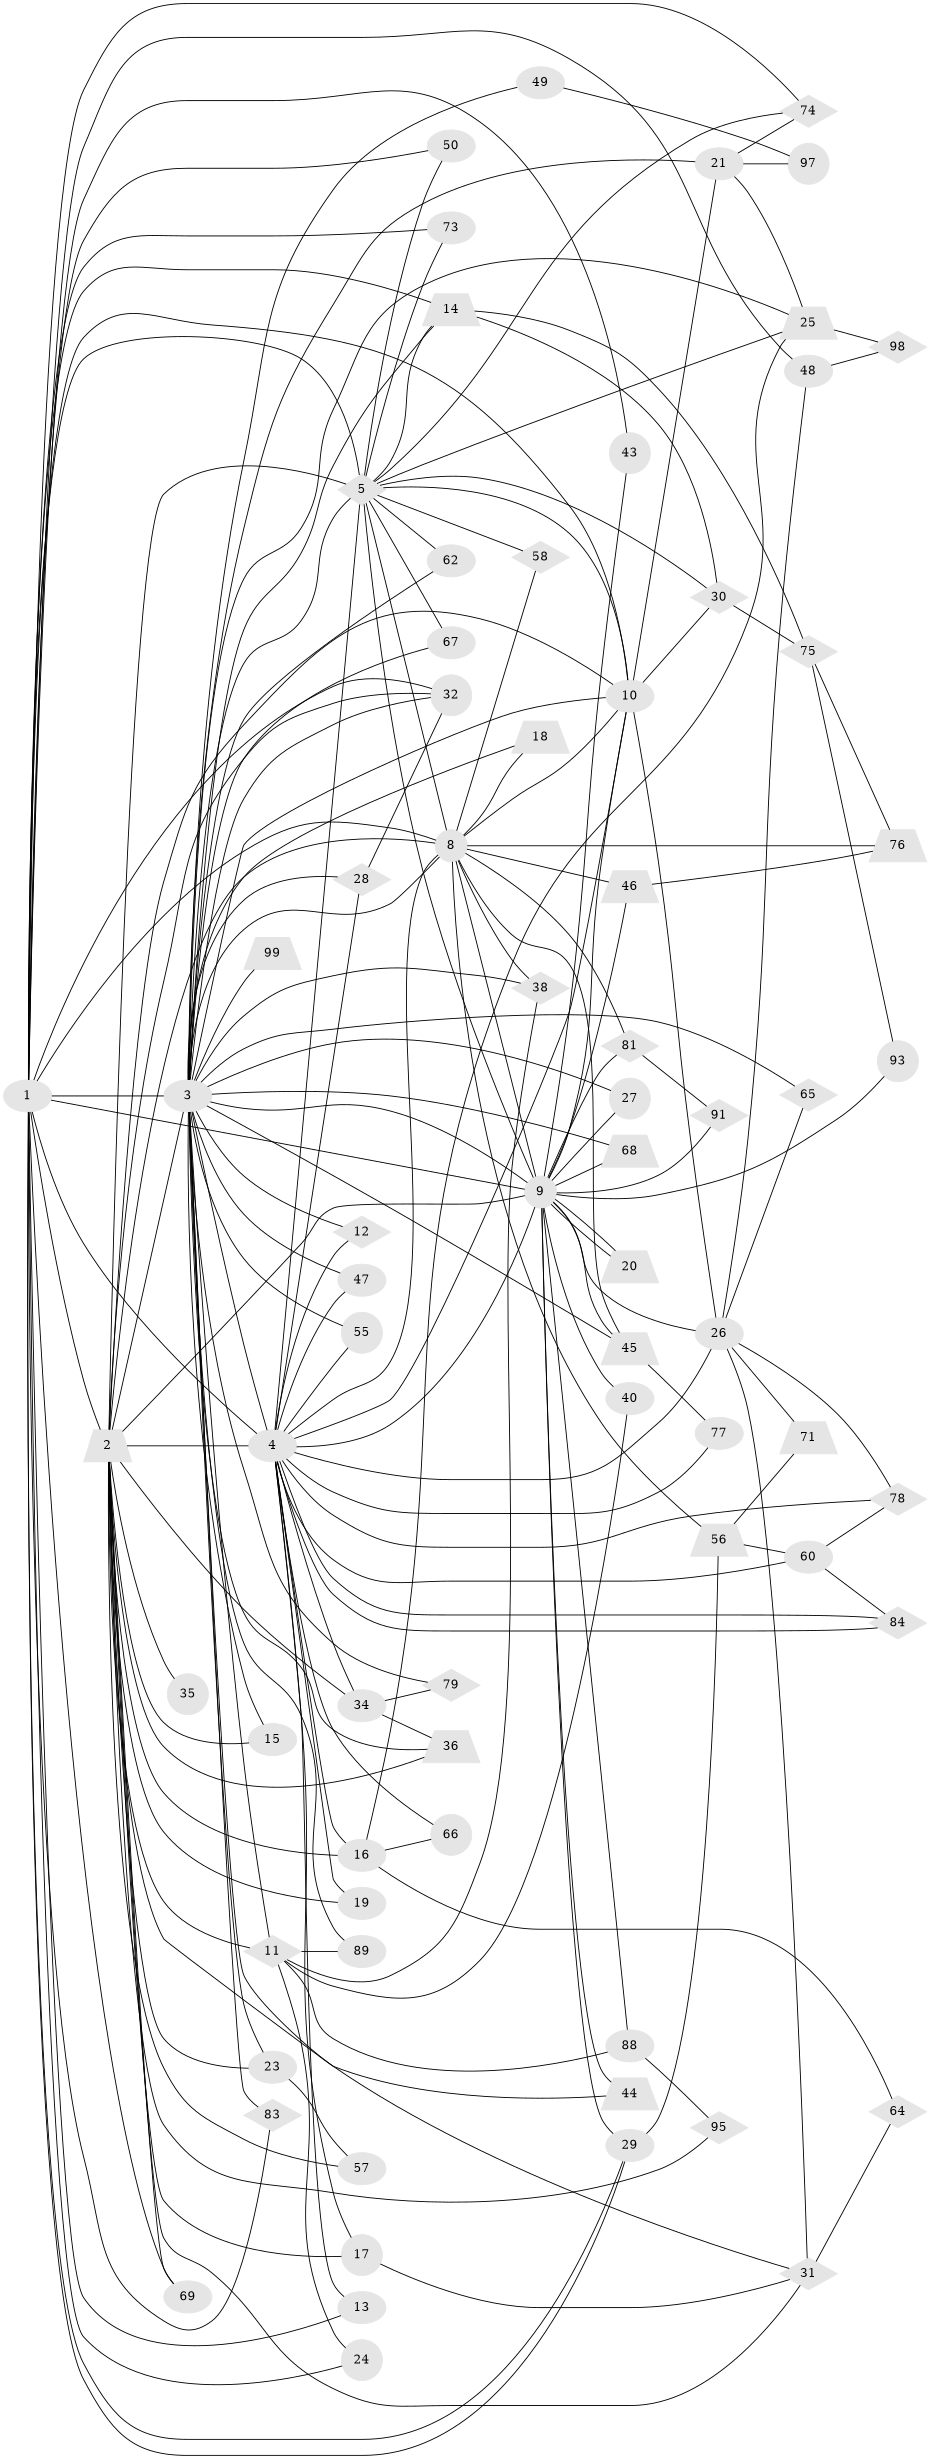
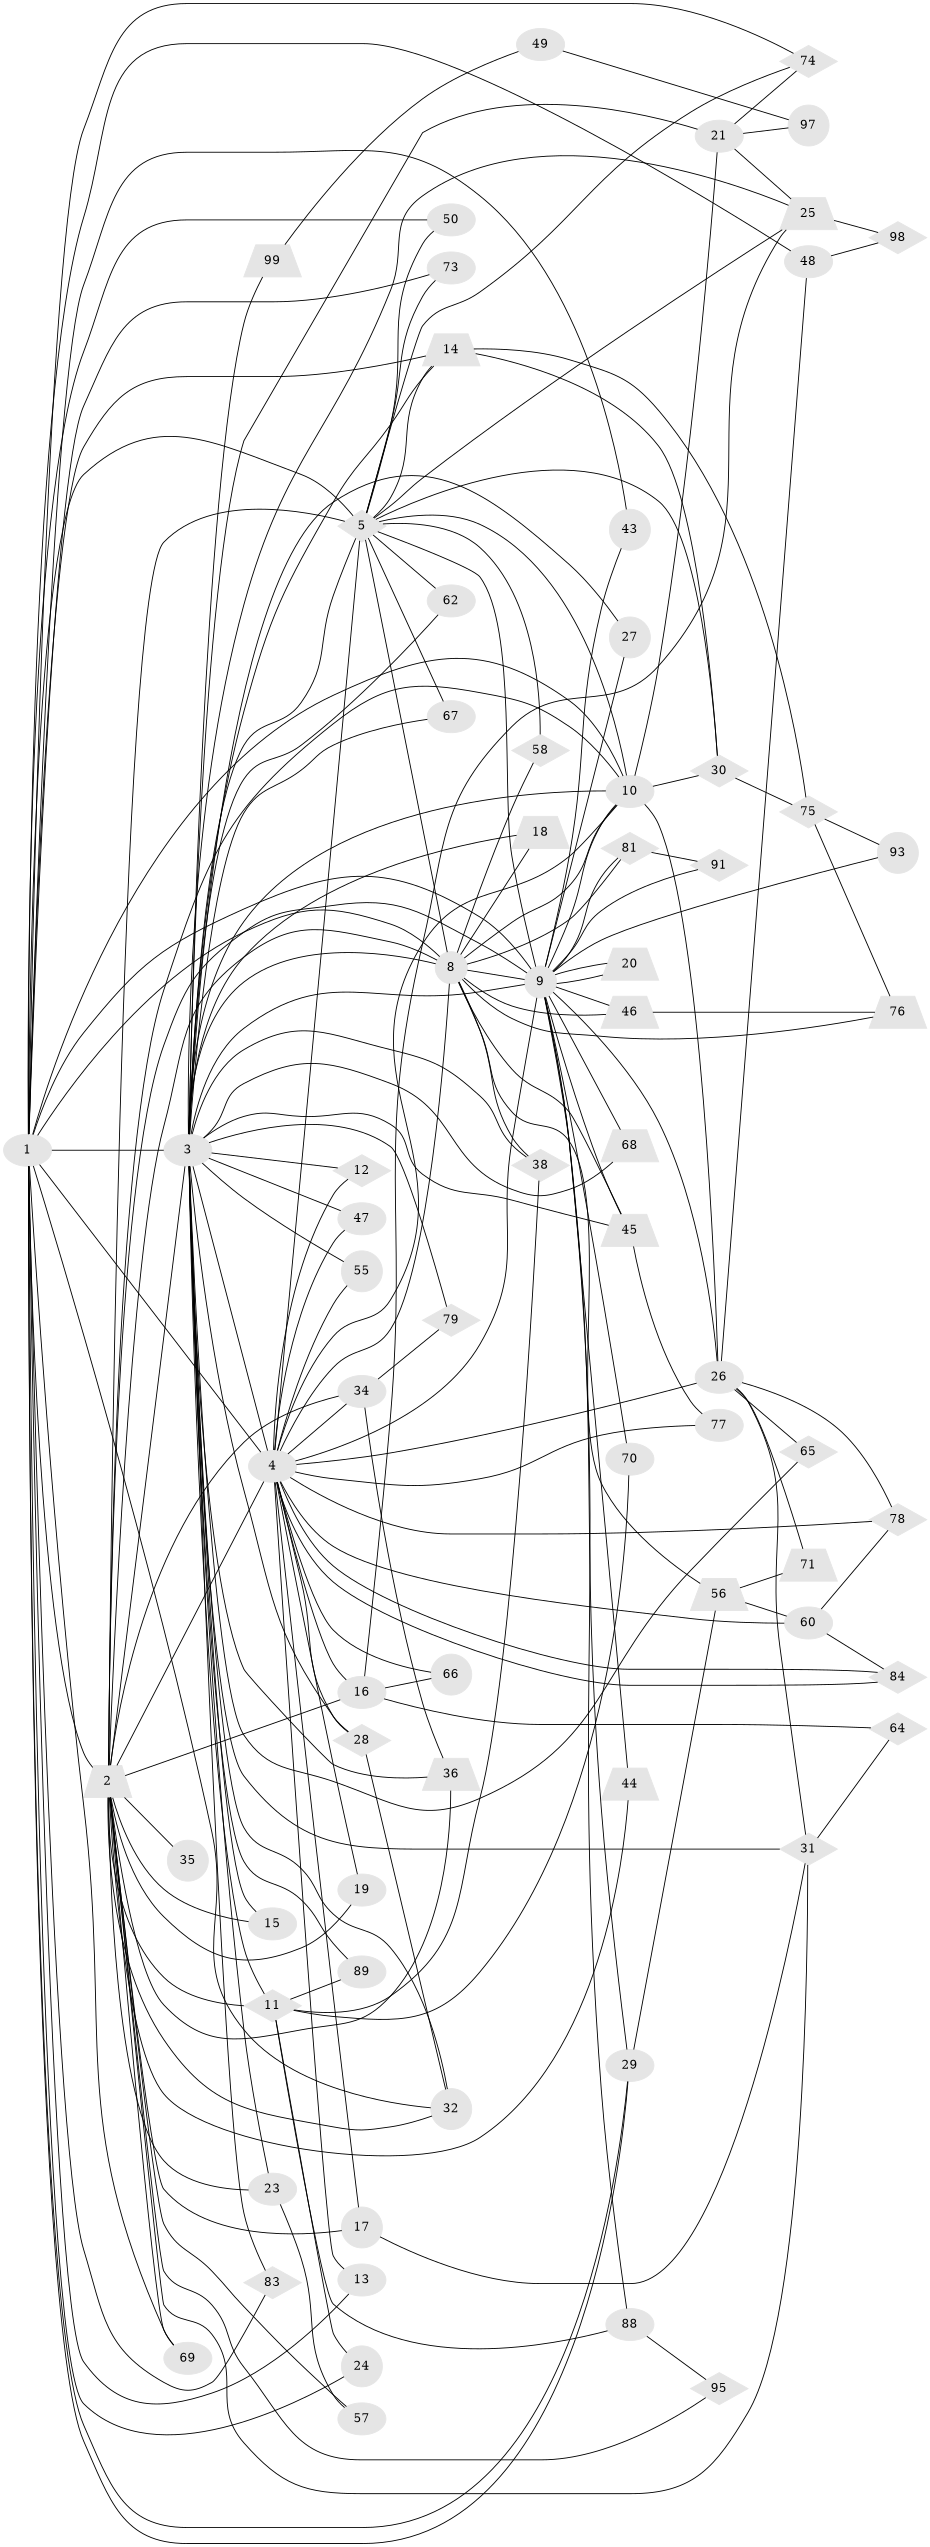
edge "49" -- "3": now "49" -- "99"
node "40": label "40" -> "70"
